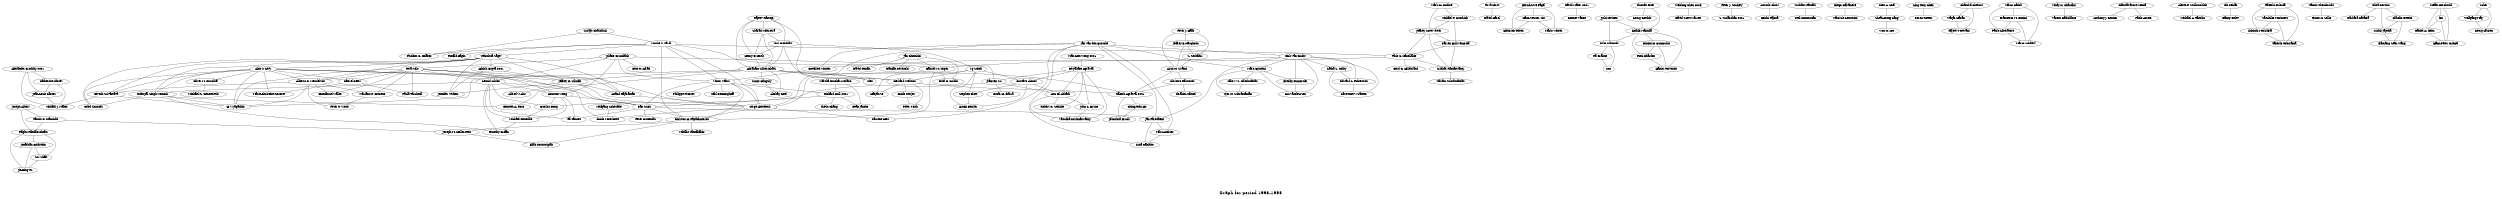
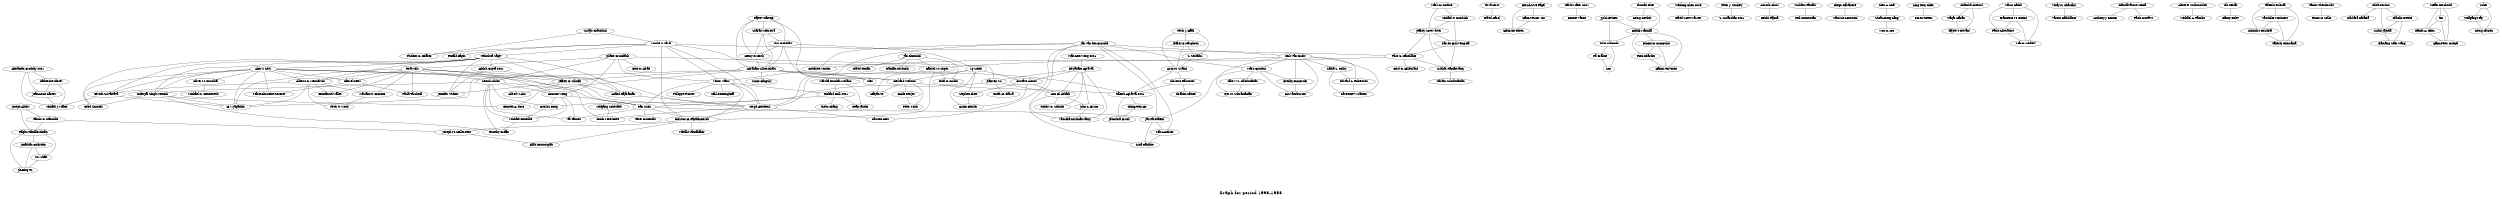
node "Paolo Atzeni": label "Paolo Atzeni" -> "Paolo Gustavo"
node "Mario Winter": removed
node "Akshay Goel": removed
